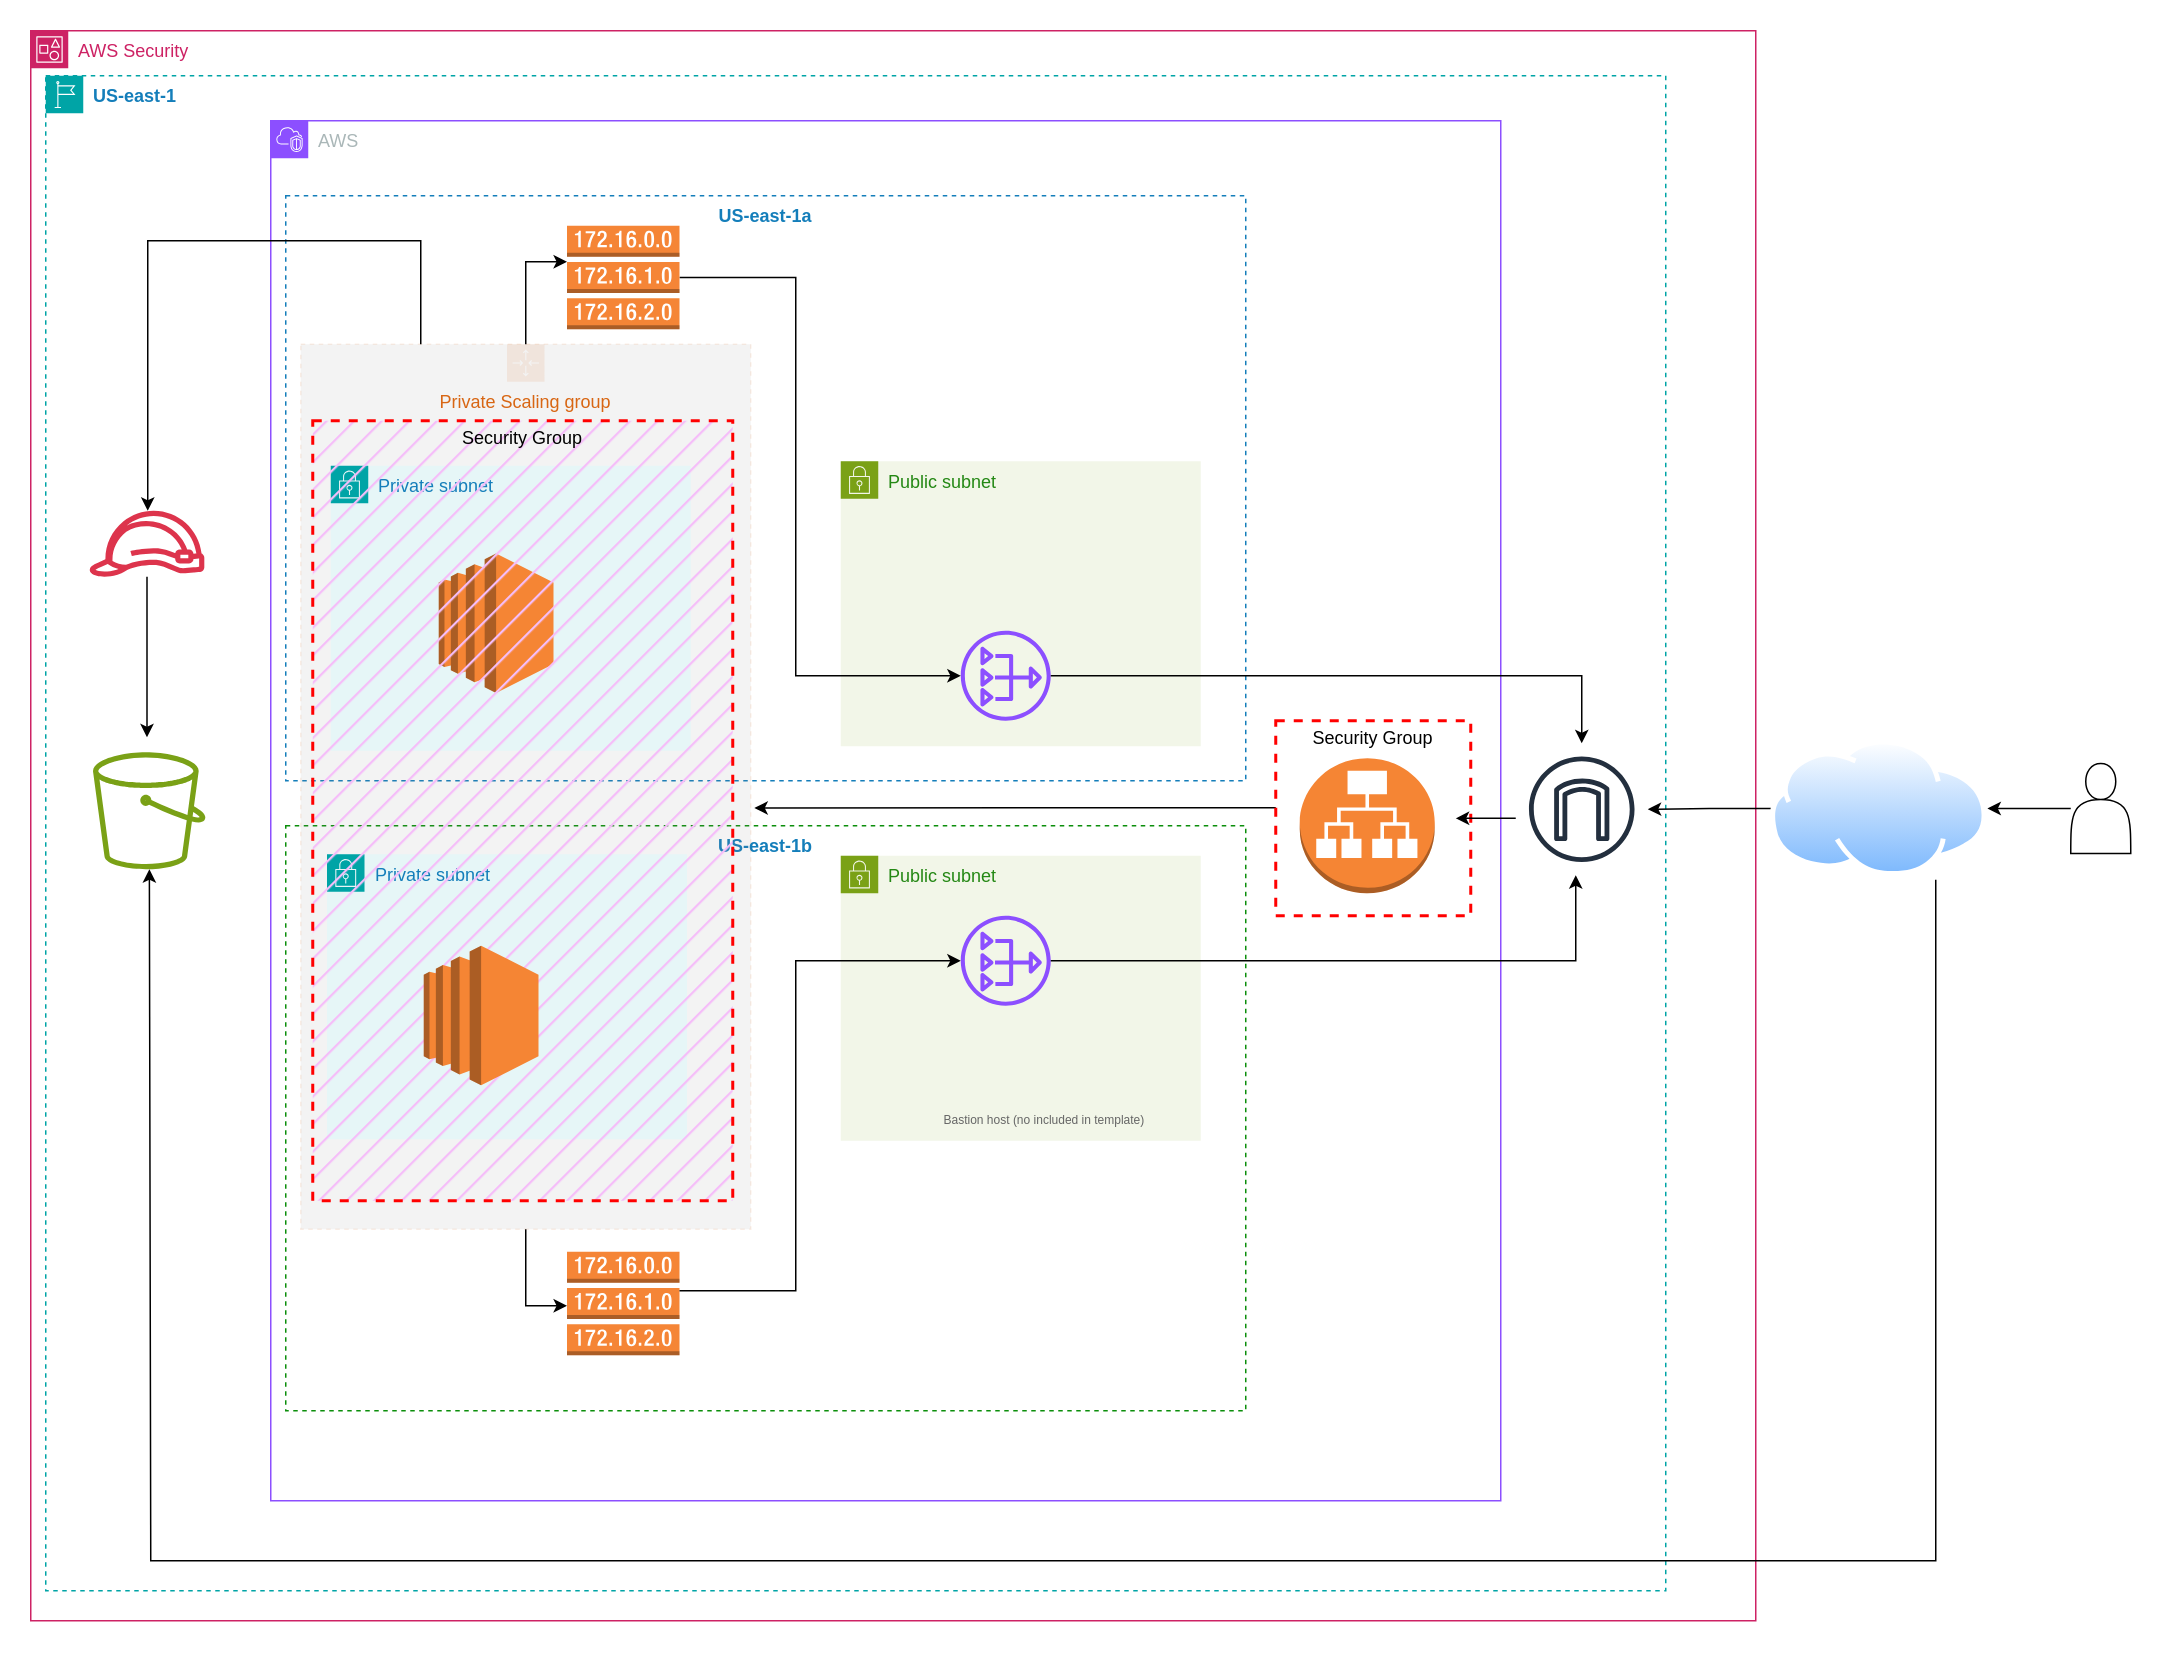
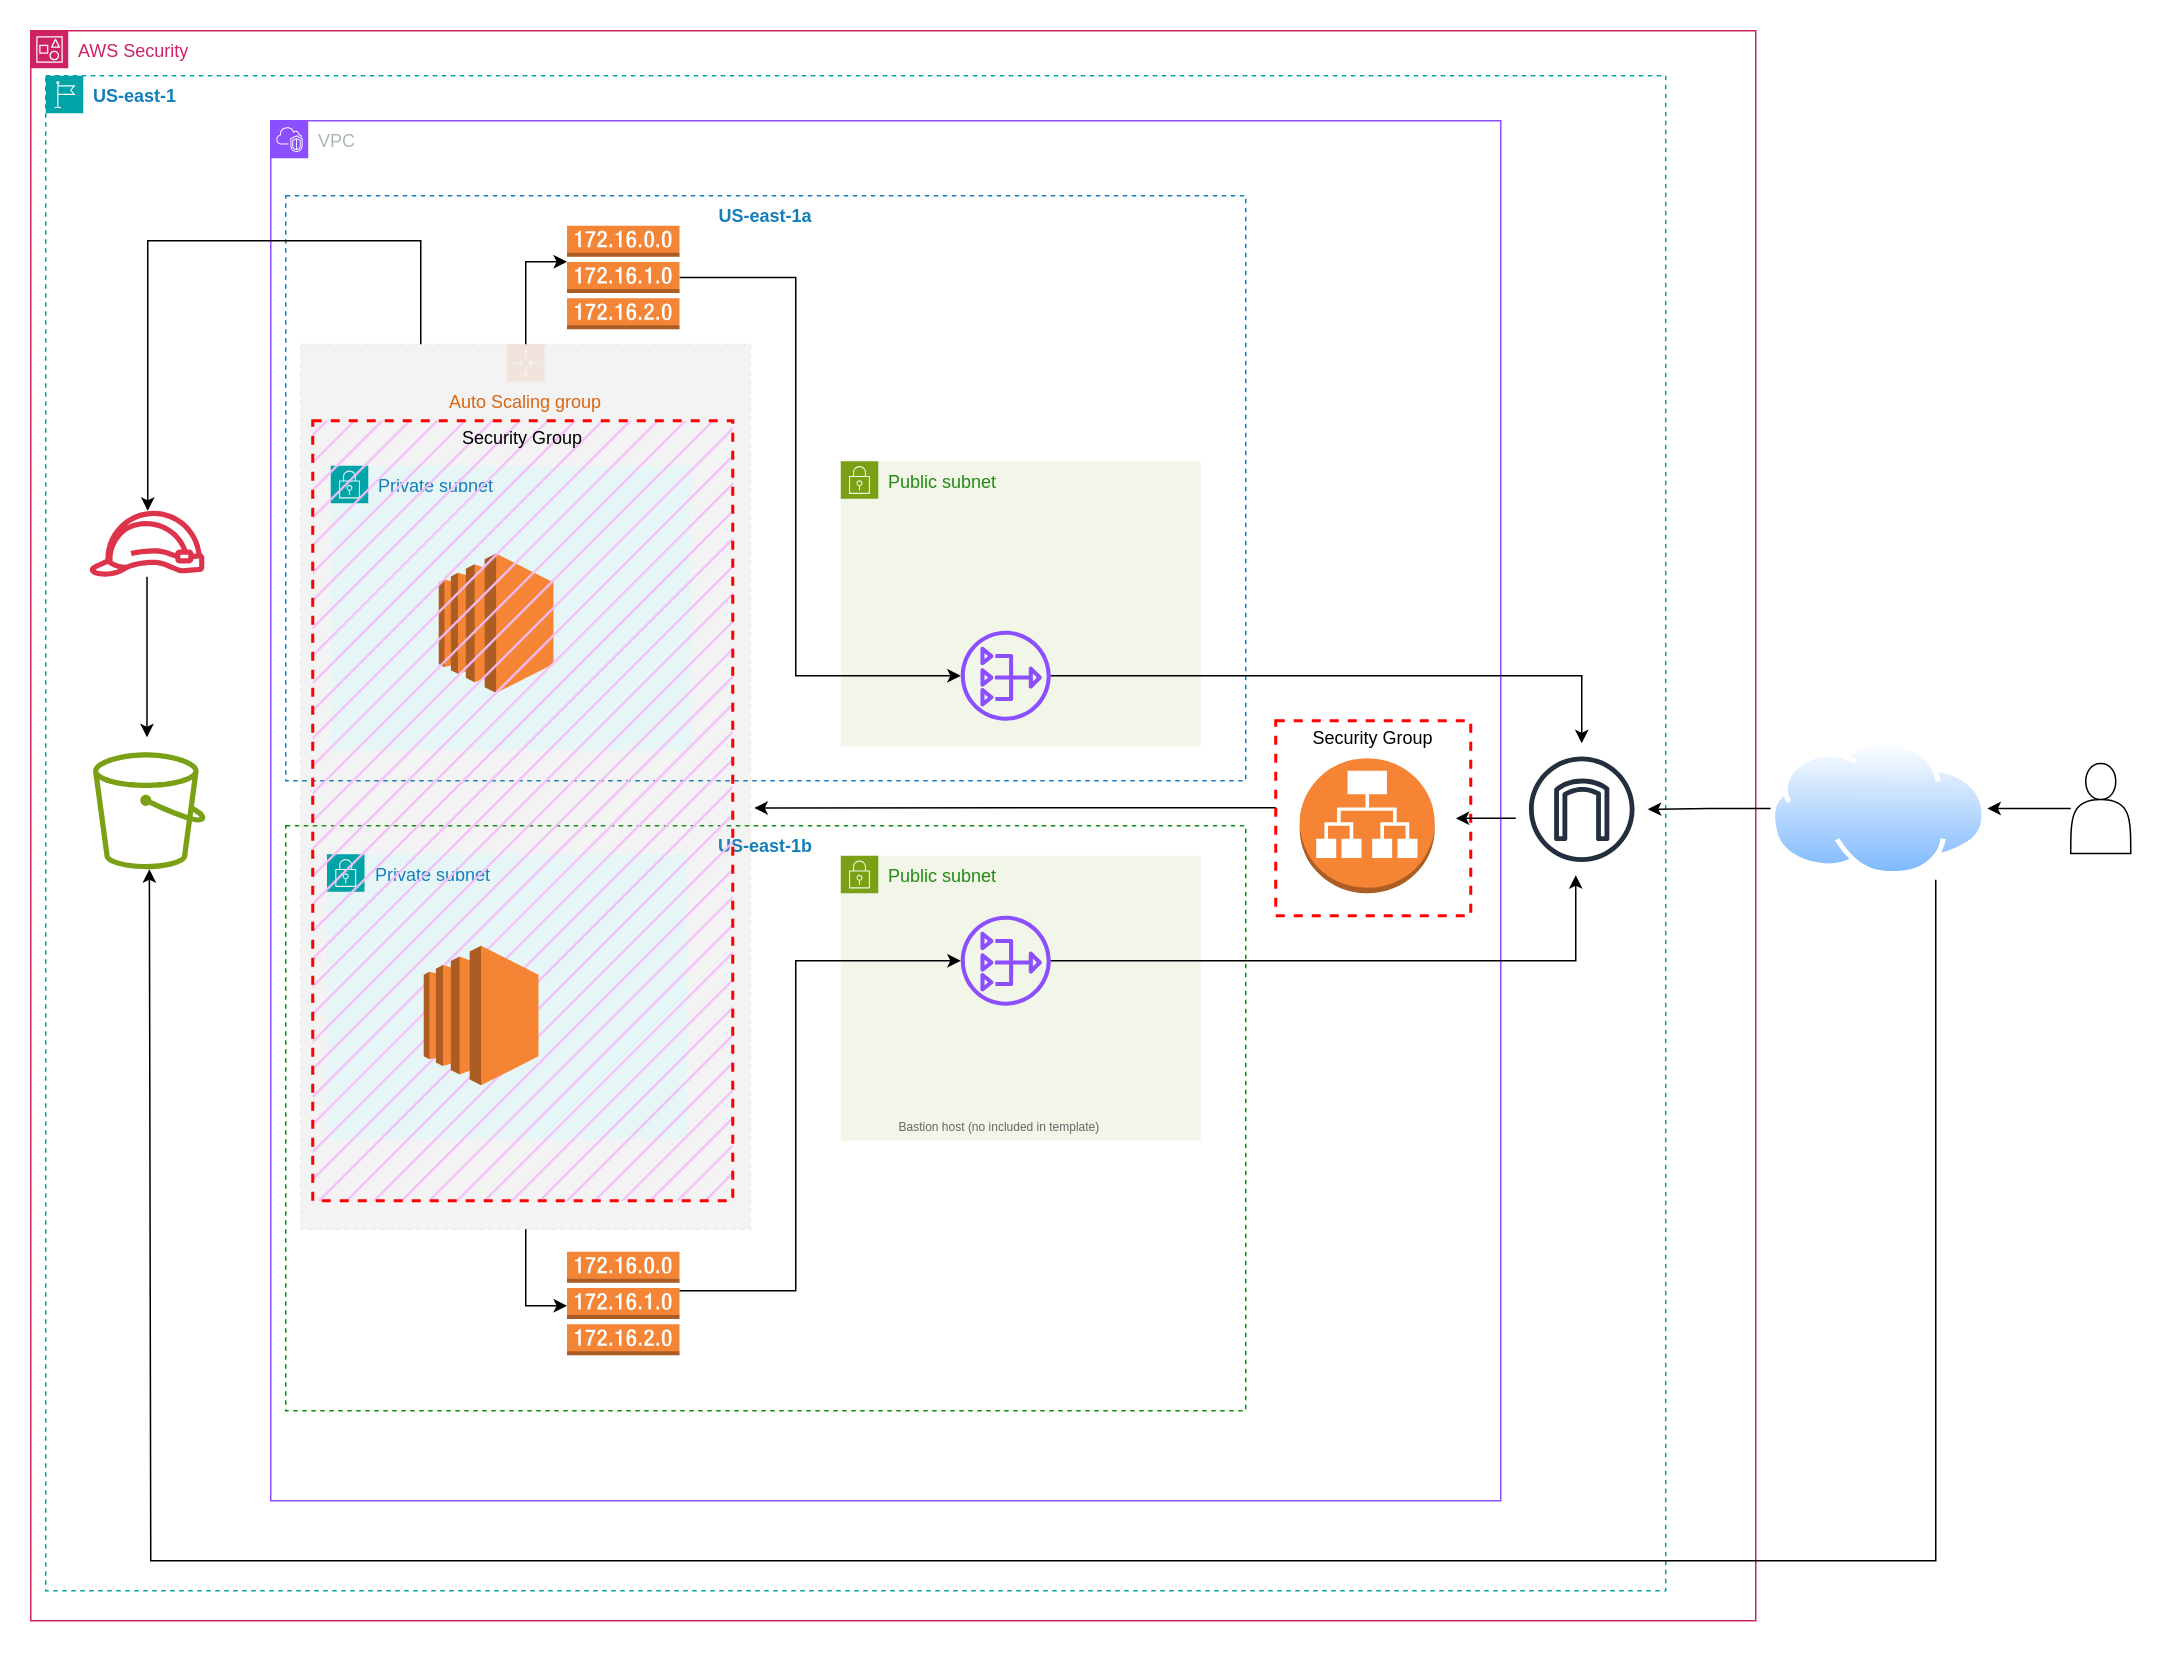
node "AWS": label "AWS" -> "VPC"
node "Private Scaling group": label "Private Scaling group" -> "Auto Scaling group"
node "Bastion host (no included in template)": moved (1051, 1119) -> (1006, 1127)
